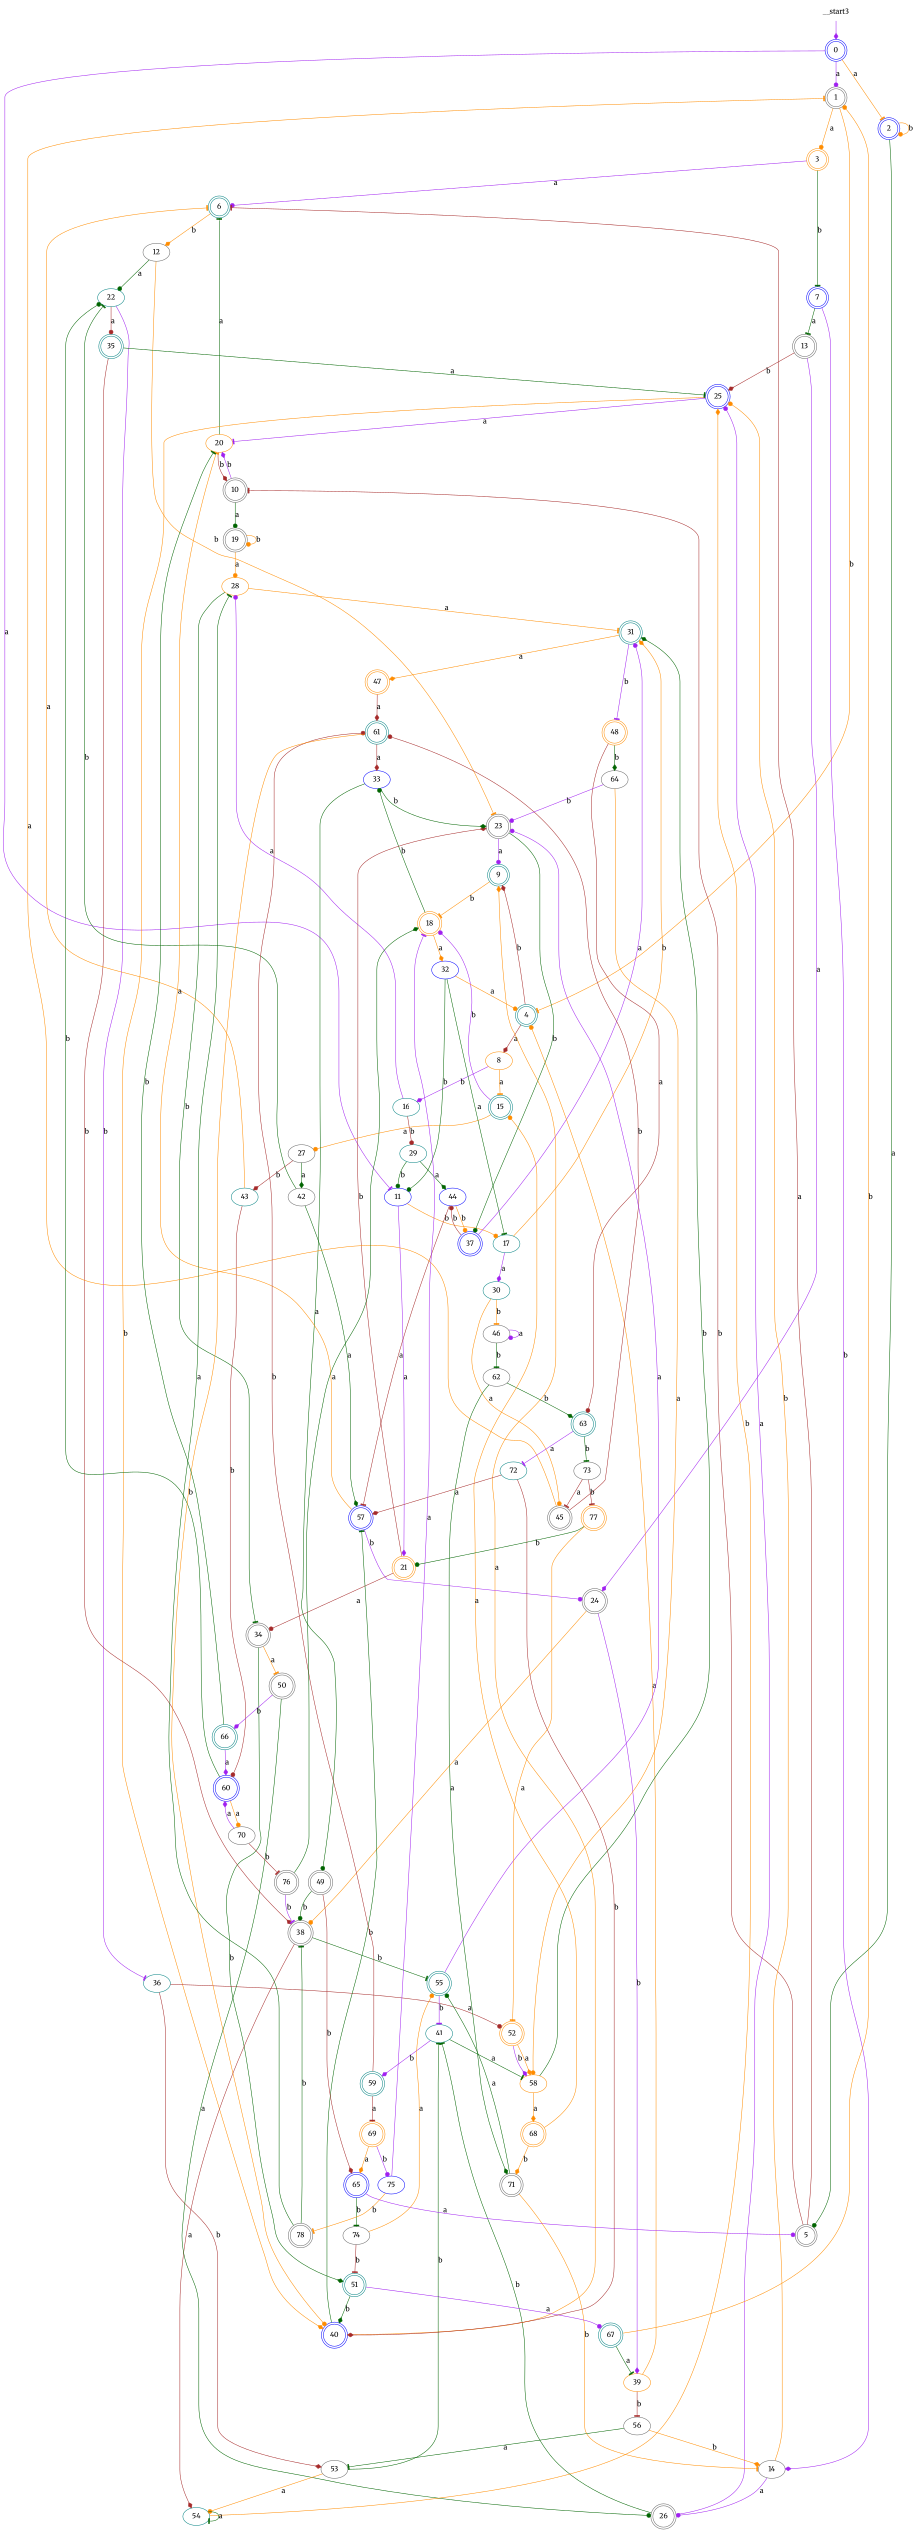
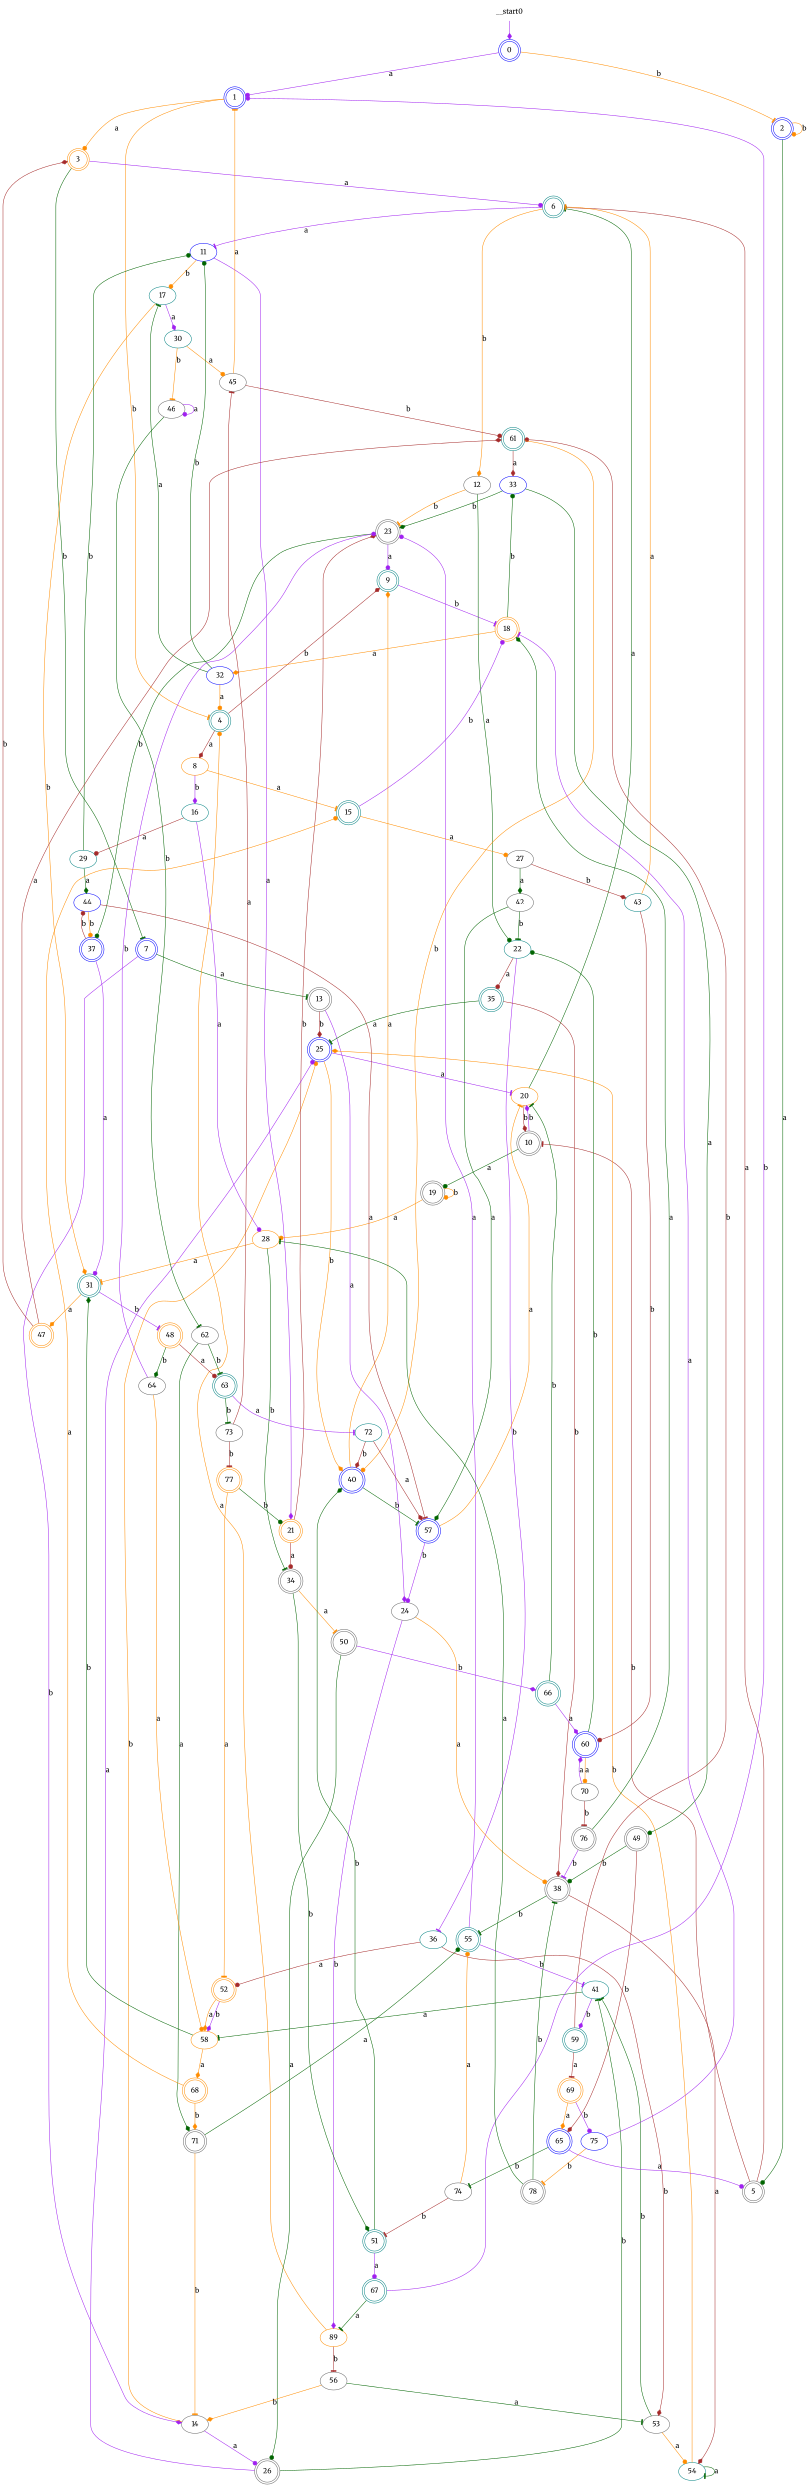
node "__start3": label "__start3" -> "__start0"
edge "0" -> "2": label "a" -> "b"
node "1": color gray40 -> blue
edge "0" -> "11": now "6" -> "11"
edge "47" -> "3": added, label "b"
edge "9" -> "18": color darkorange -> purple
edge "16" -> "29": label "b" -> "a"
edge "67" -> "1": color darkorange -> purple
edge "62" -> "63": arrowhead diamond -> tee
node "45": shape doublecircle -> ellipse
node "24": shape doublecircle -> ellipse
node "39": label "39" -> "89"
